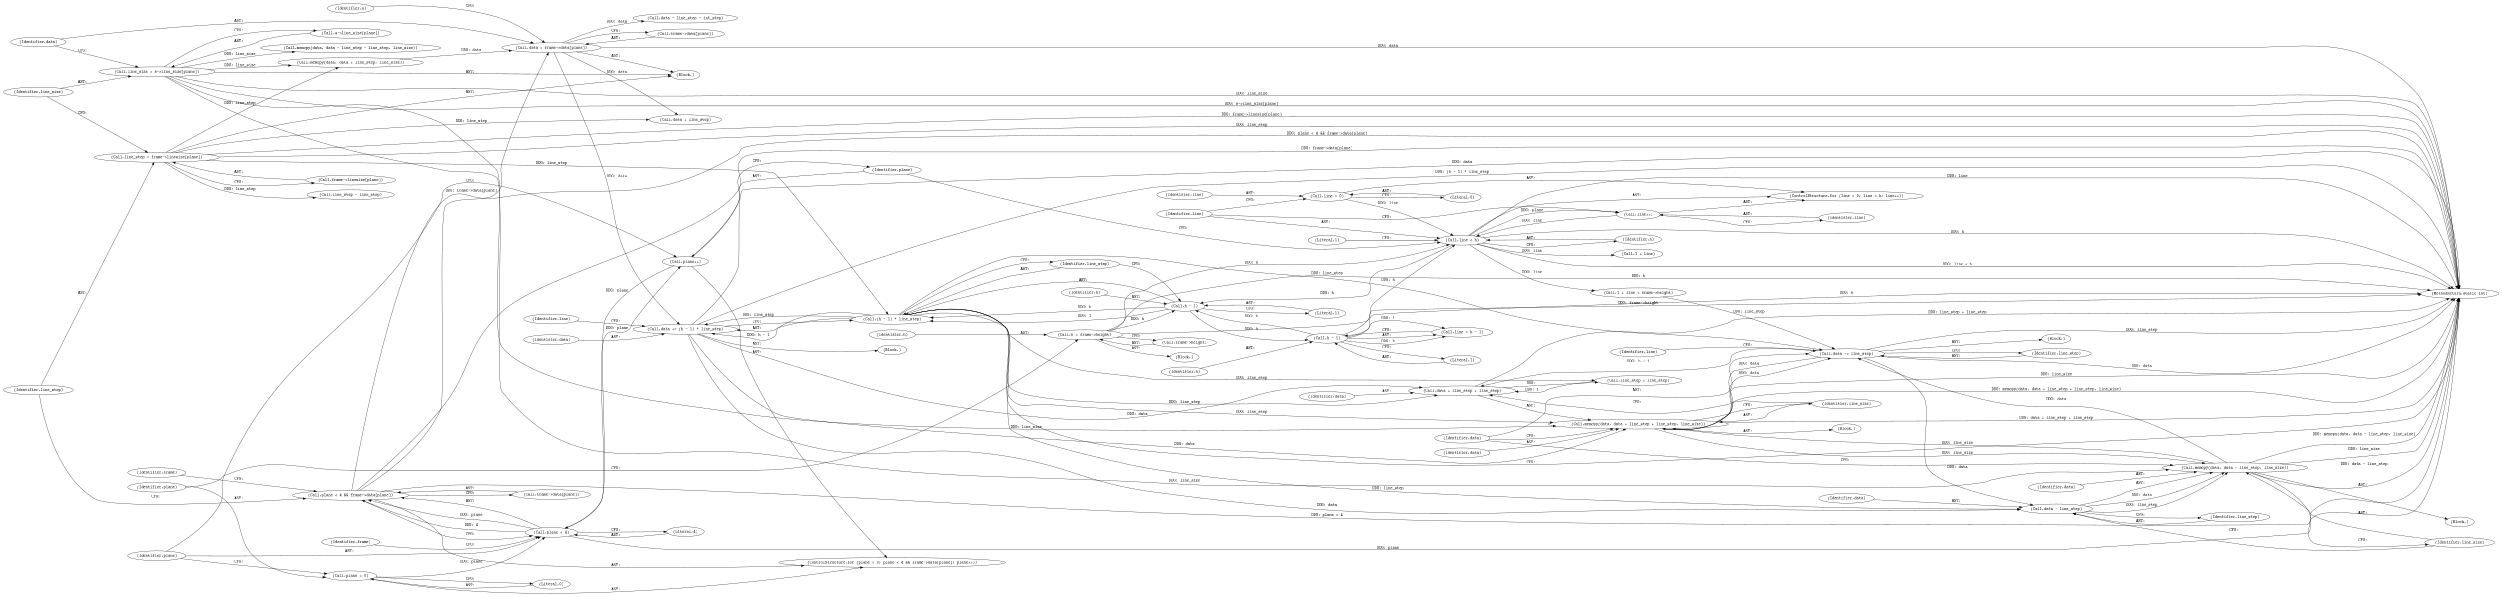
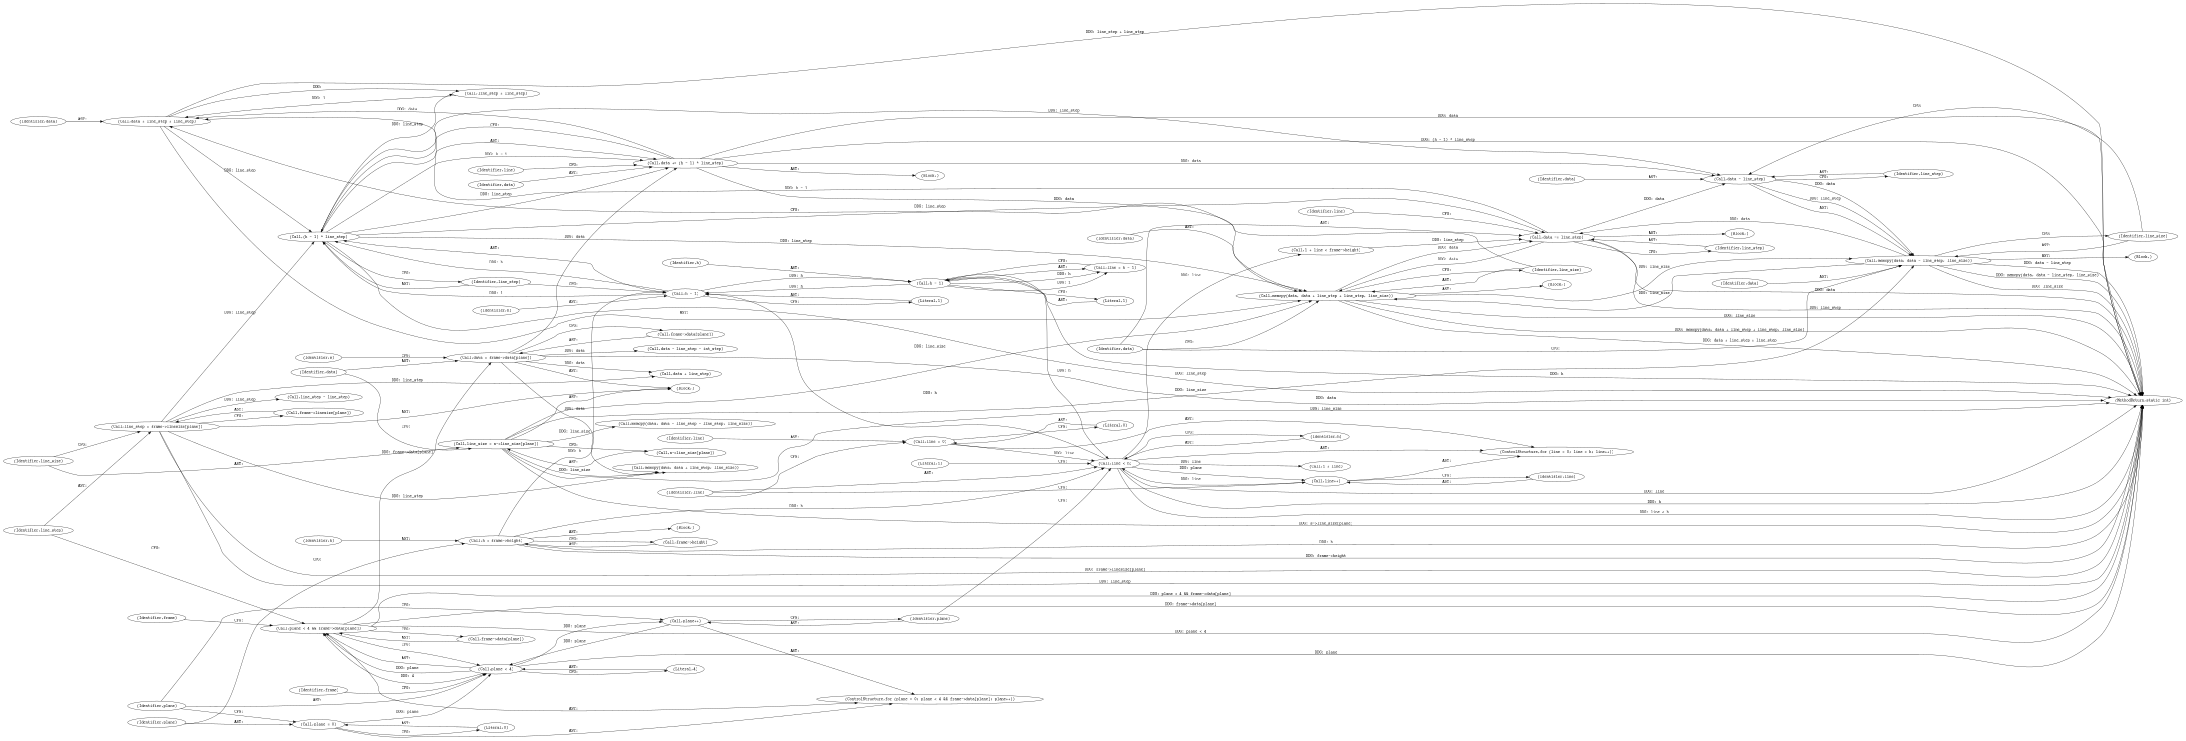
edge "(Call,memcpy(data, data + line_step, line_size))" -> "(Call,data = frame->data[plane])": reversed
edge "(Call,(h - 1) * line_step)" -> "(Call,data + line_step + line_step)": reversed
edge "(Call,(h - 1) * line_step)" -> "(MethodReturn,static int)": label "CFG: " -> "DDG: line_step"
